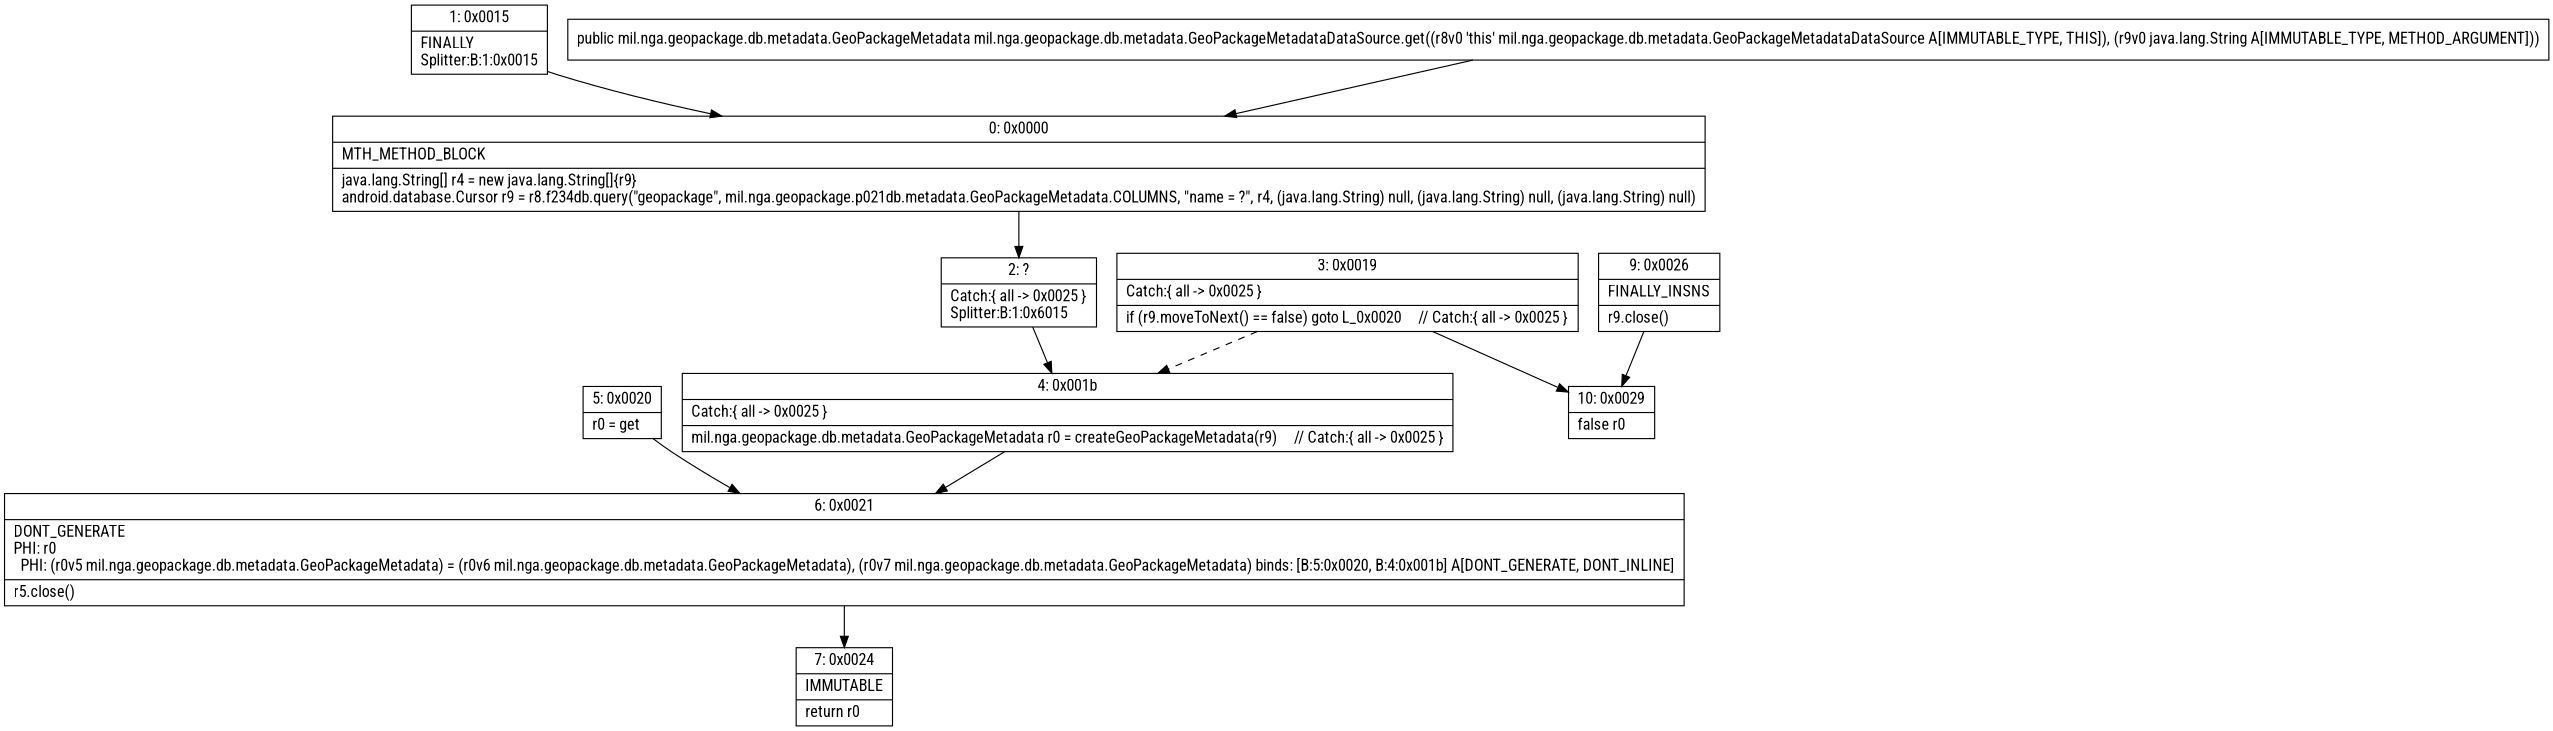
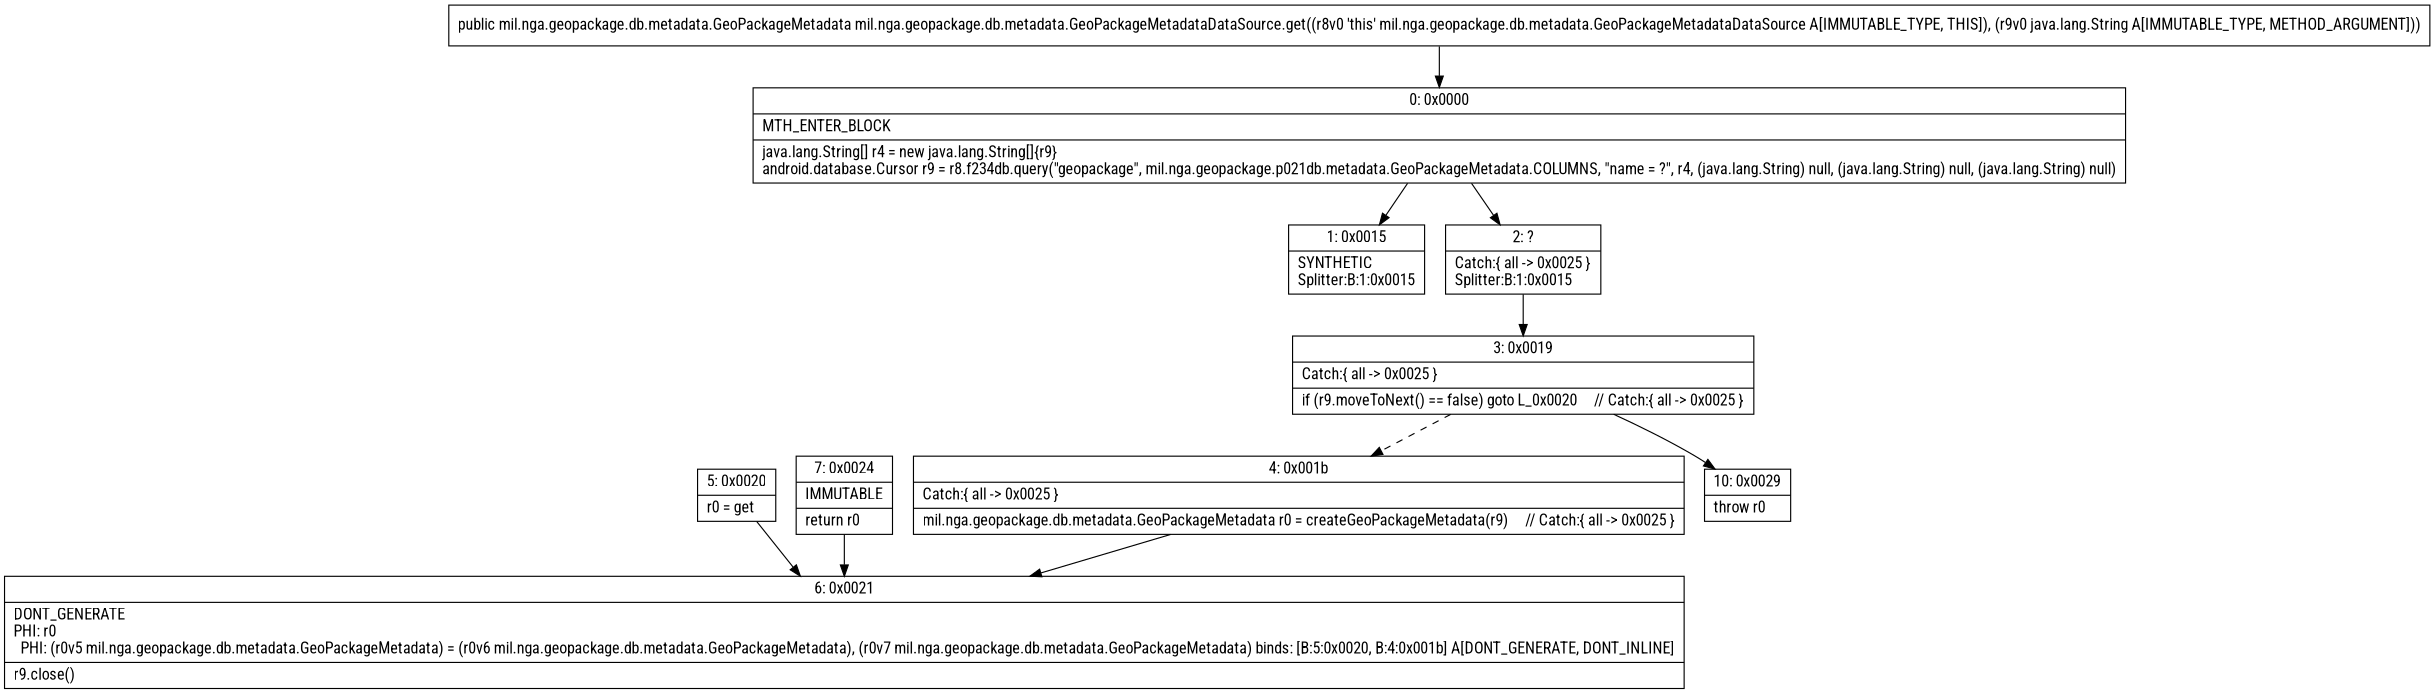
node "1: 0x0015": text "FINALLY" -> "SYNTHETIC"
edge "1: 0x0015" -> "0: 0x0000": reversed
node "0: 0x0000": text "MTH_METHOD_BLOCK" -> "MTH_ENTER_BLOCK"
node "9: 0x0026": removed
node "2: ?": text "Splitter:B:1:0x6015" -> "Splitter:B:1:0x0015"
edge "2: ?" -> "4: 0x001b": now "2: ?" -> "3: 0x0019"
node "10: 0x0029": text "false r0" -> "throw r0"
node "6: 0x0021": text "r5.close()" -> "r9.close()"
edge "6: 0x0021" -> "7: 0x0024": reversed
